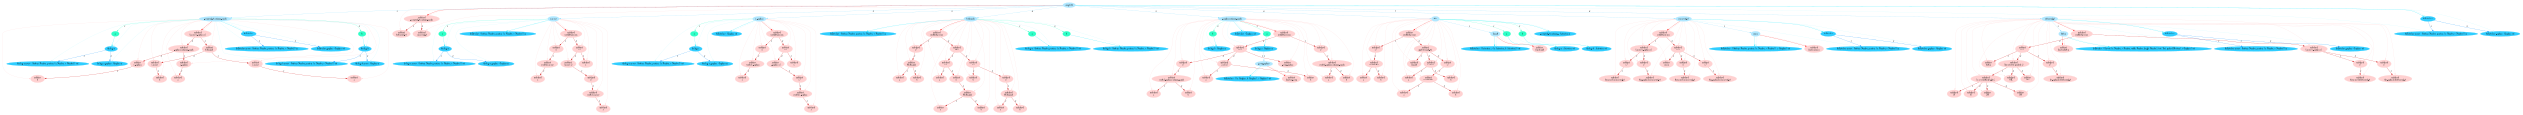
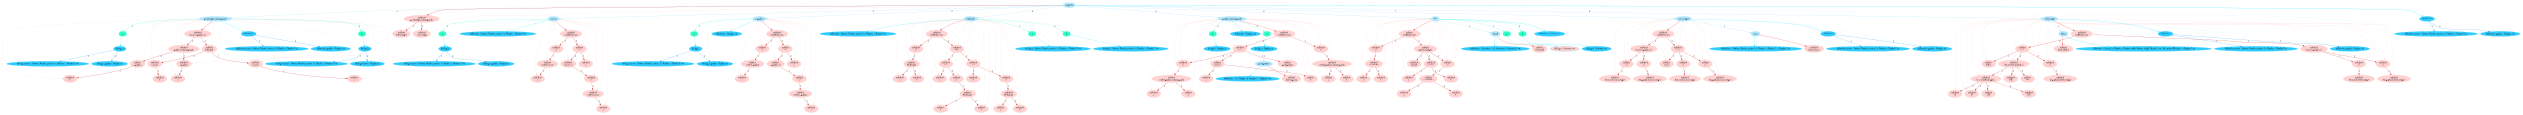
node "groupwidgetcontaining : Activation in": label "groupwidgetcontaining : Activation in" -> "theInterface : Activation in"
node "theArgs.a : Activation out": fillcolor #2fcdff -> #ffd1d1
